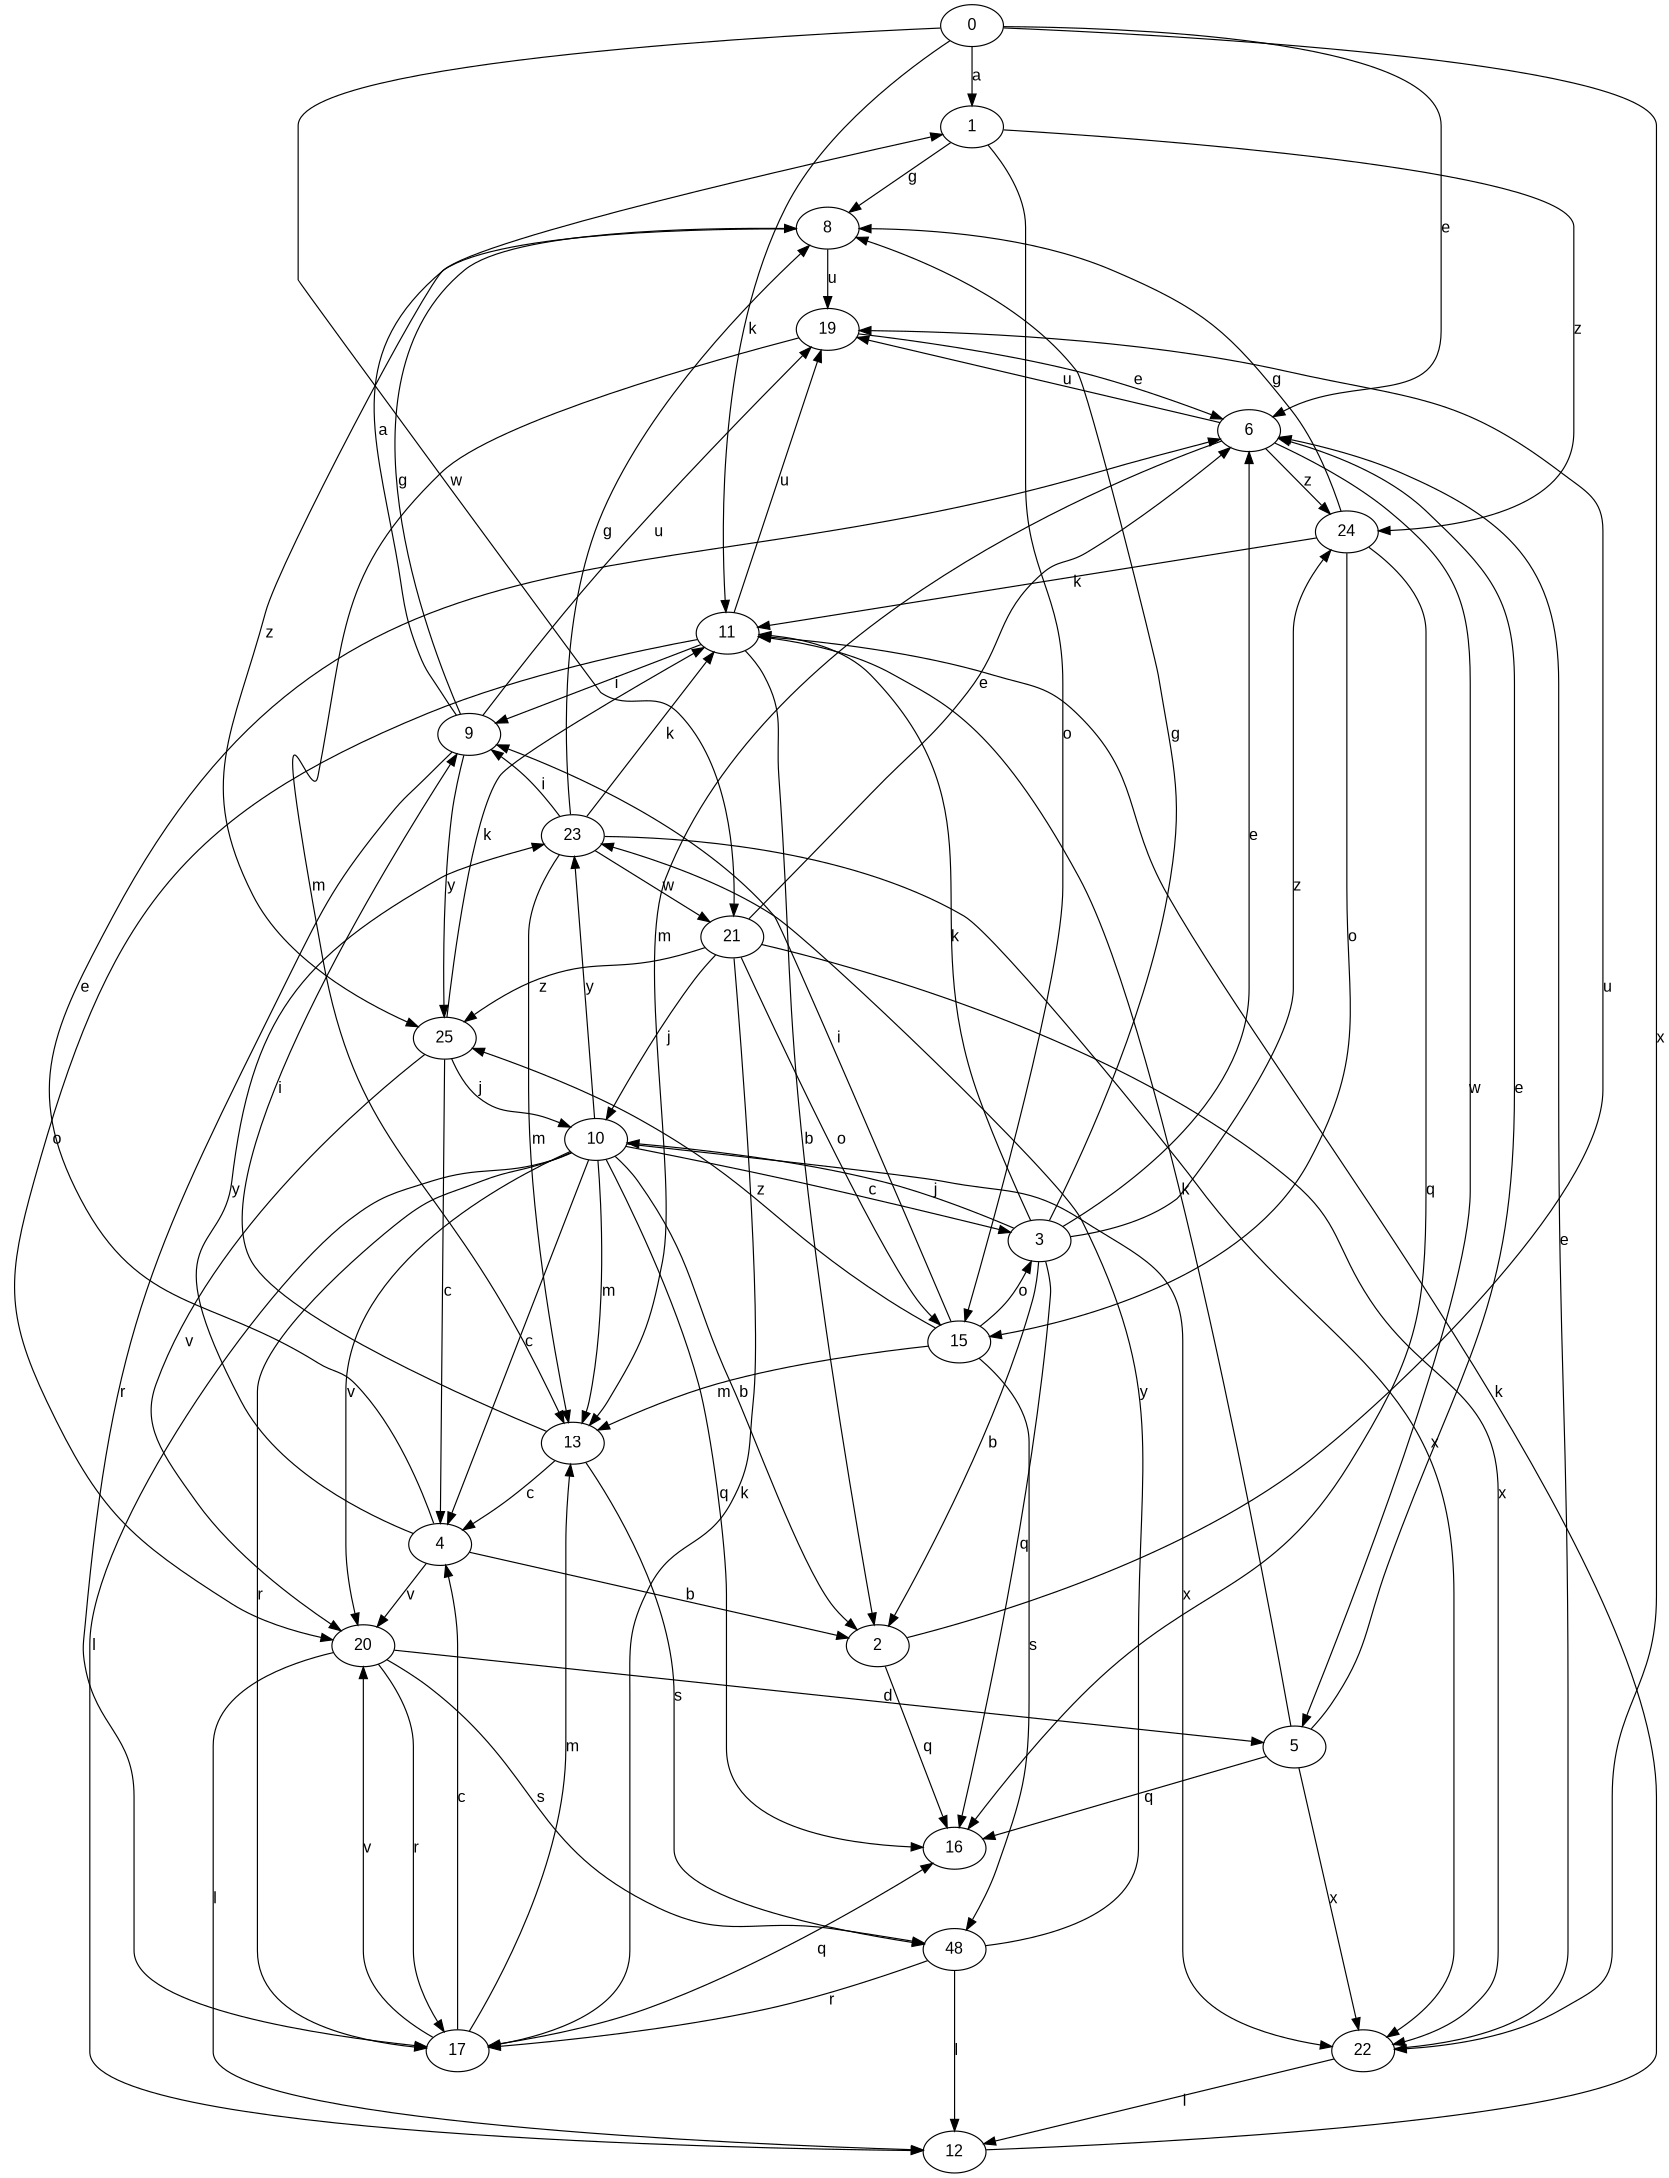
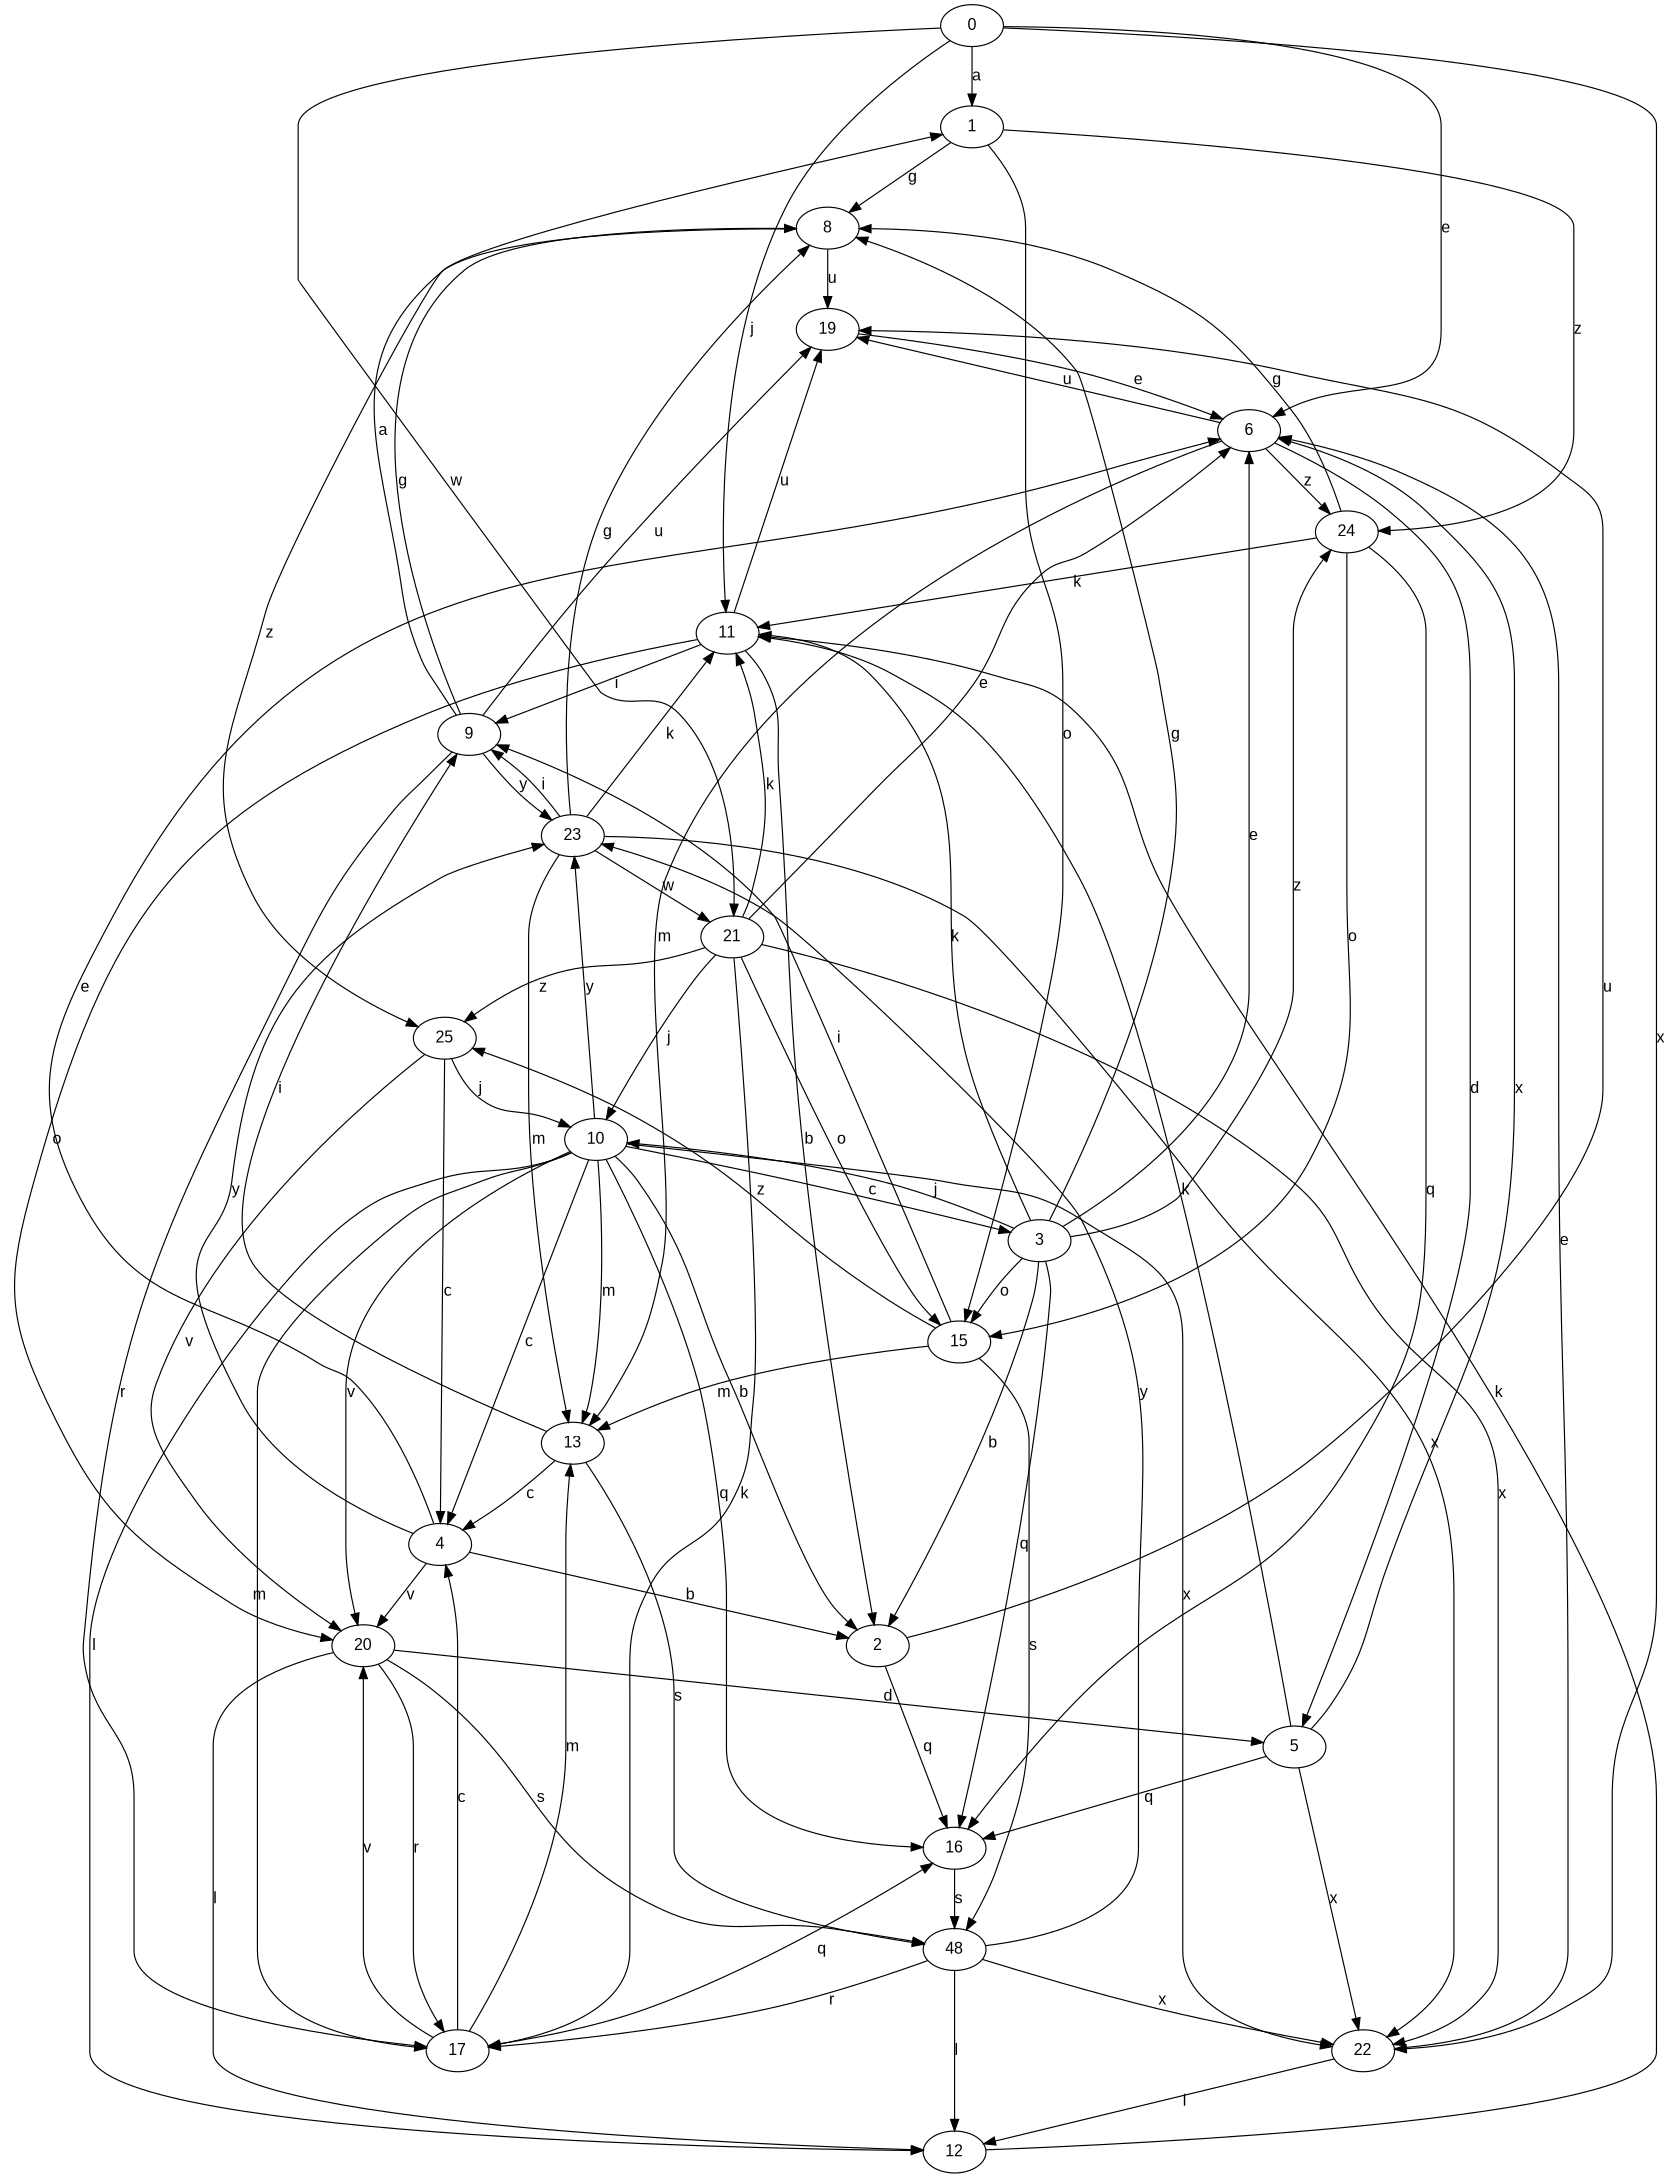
edge "0" -> "11": label "k" -> "j"
edge "19" -> "13": removed, label "m"
edge "25" -> "11": now "21" -> "11"
edge "9" -> "25": now "9" -> "23"
edge "6" -> "5": label "w" -> "d"
edge "5" -> "6": label "e" -> "x"
edge "15" -> "3": reversed
edge "10" -> "17": label "r" -> "m"
edge "16" -> "48": added, label "s"
edge "48" -> "22": added, label "x"
